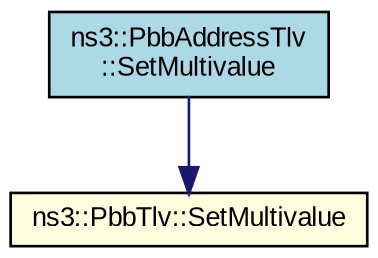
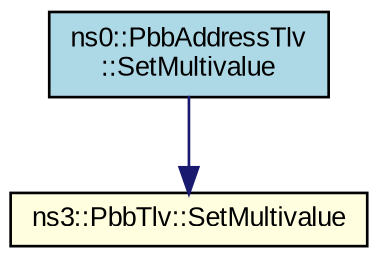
node "ns3::PbbAddressTlv ::SetMultivalue": label "ns3::PbbAddressTlv ::SetMultivalue" -> "ns0::PbbAddressTlv ::SetMultivalue"
